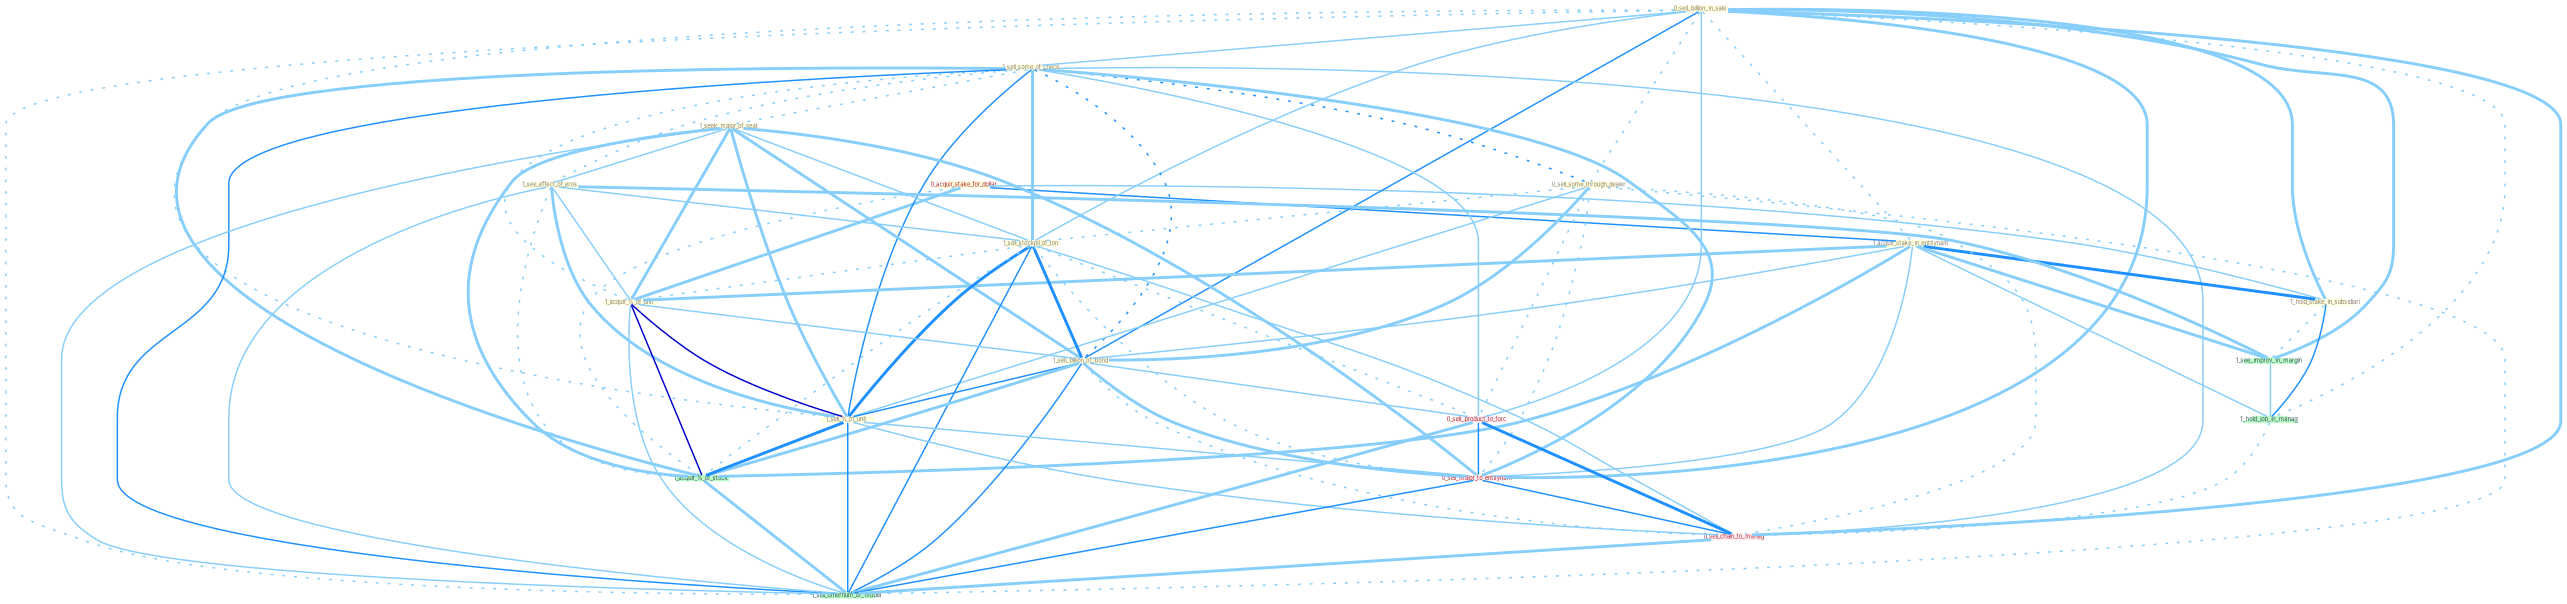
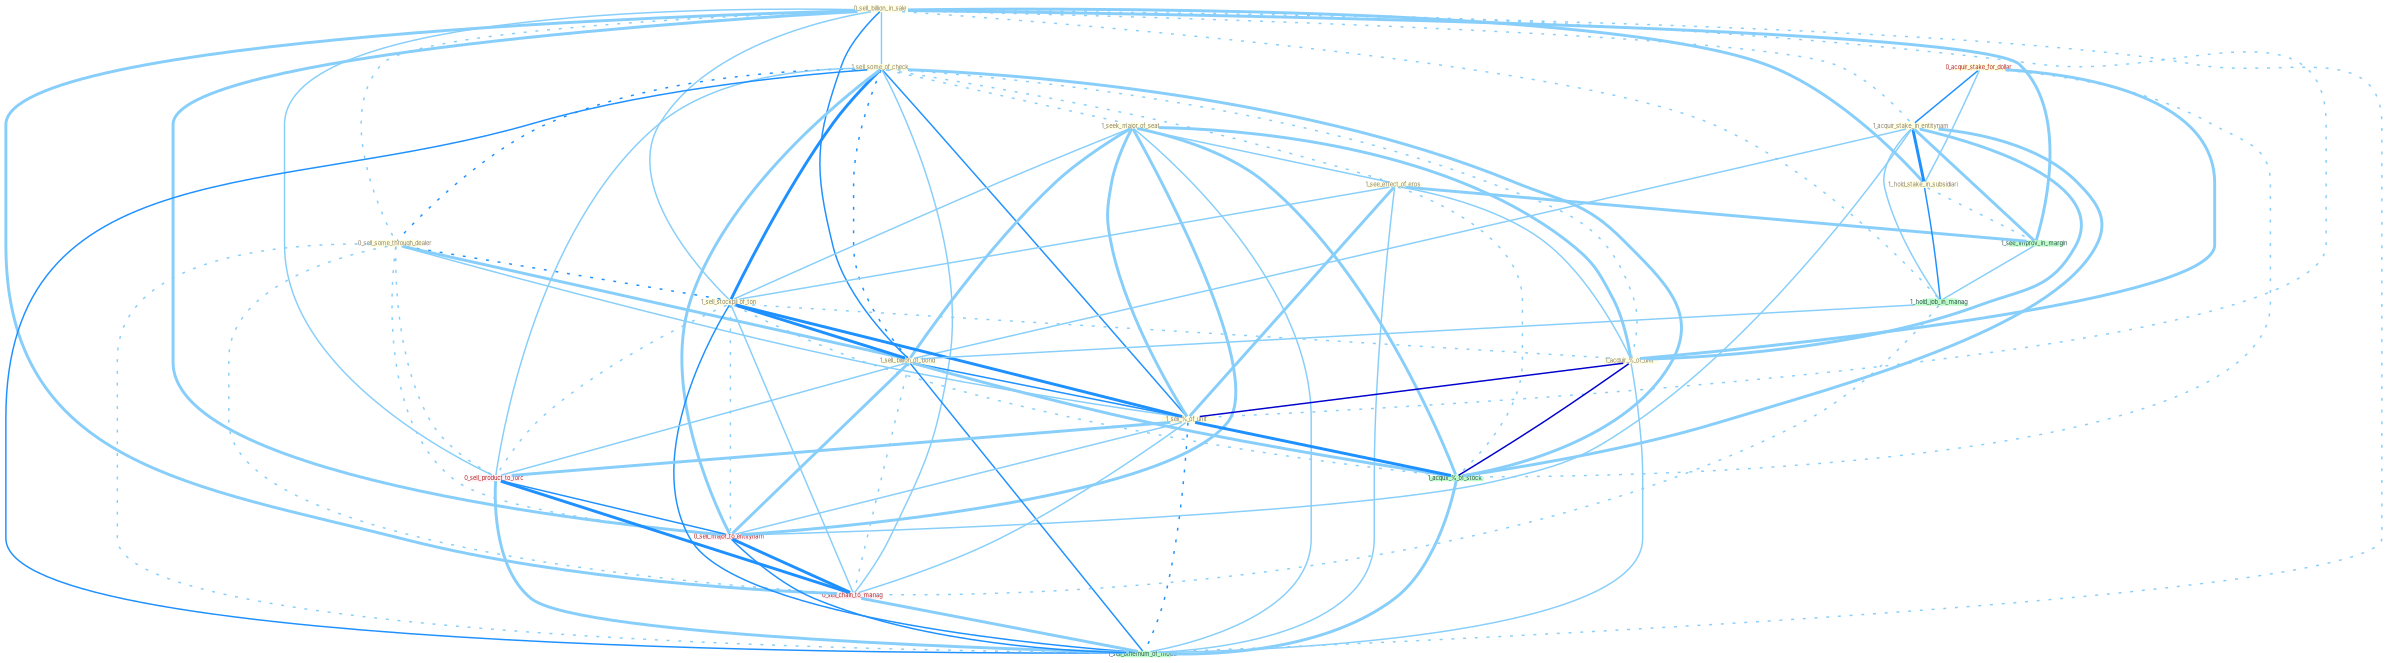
edge "1_sell_some_of_check" -- "1_sell_stockpil_of_ton": color #87cefa -> #1e90ff
edge "0_sell_some_through_dealer" -- "1_sell_stockpil_of_ton": color #87cefa -> #1e90ff
edge "1_acquir_%_of_unit" -- "1_sell_billion_of_bond": now "1_hold_job_in_manag" -- "1_sell_billion_of_bond"
edge "1_sell_%_of_unit" -- "0_sell_product_to_forc": added
edge "0_sell_major_to_entitynam" -- "0_sell_chain_to_manag": style solid -> bold
edge "1_sell_%_of_unit" -- "1_sell_othernum_of_model": style solid -> dotted
